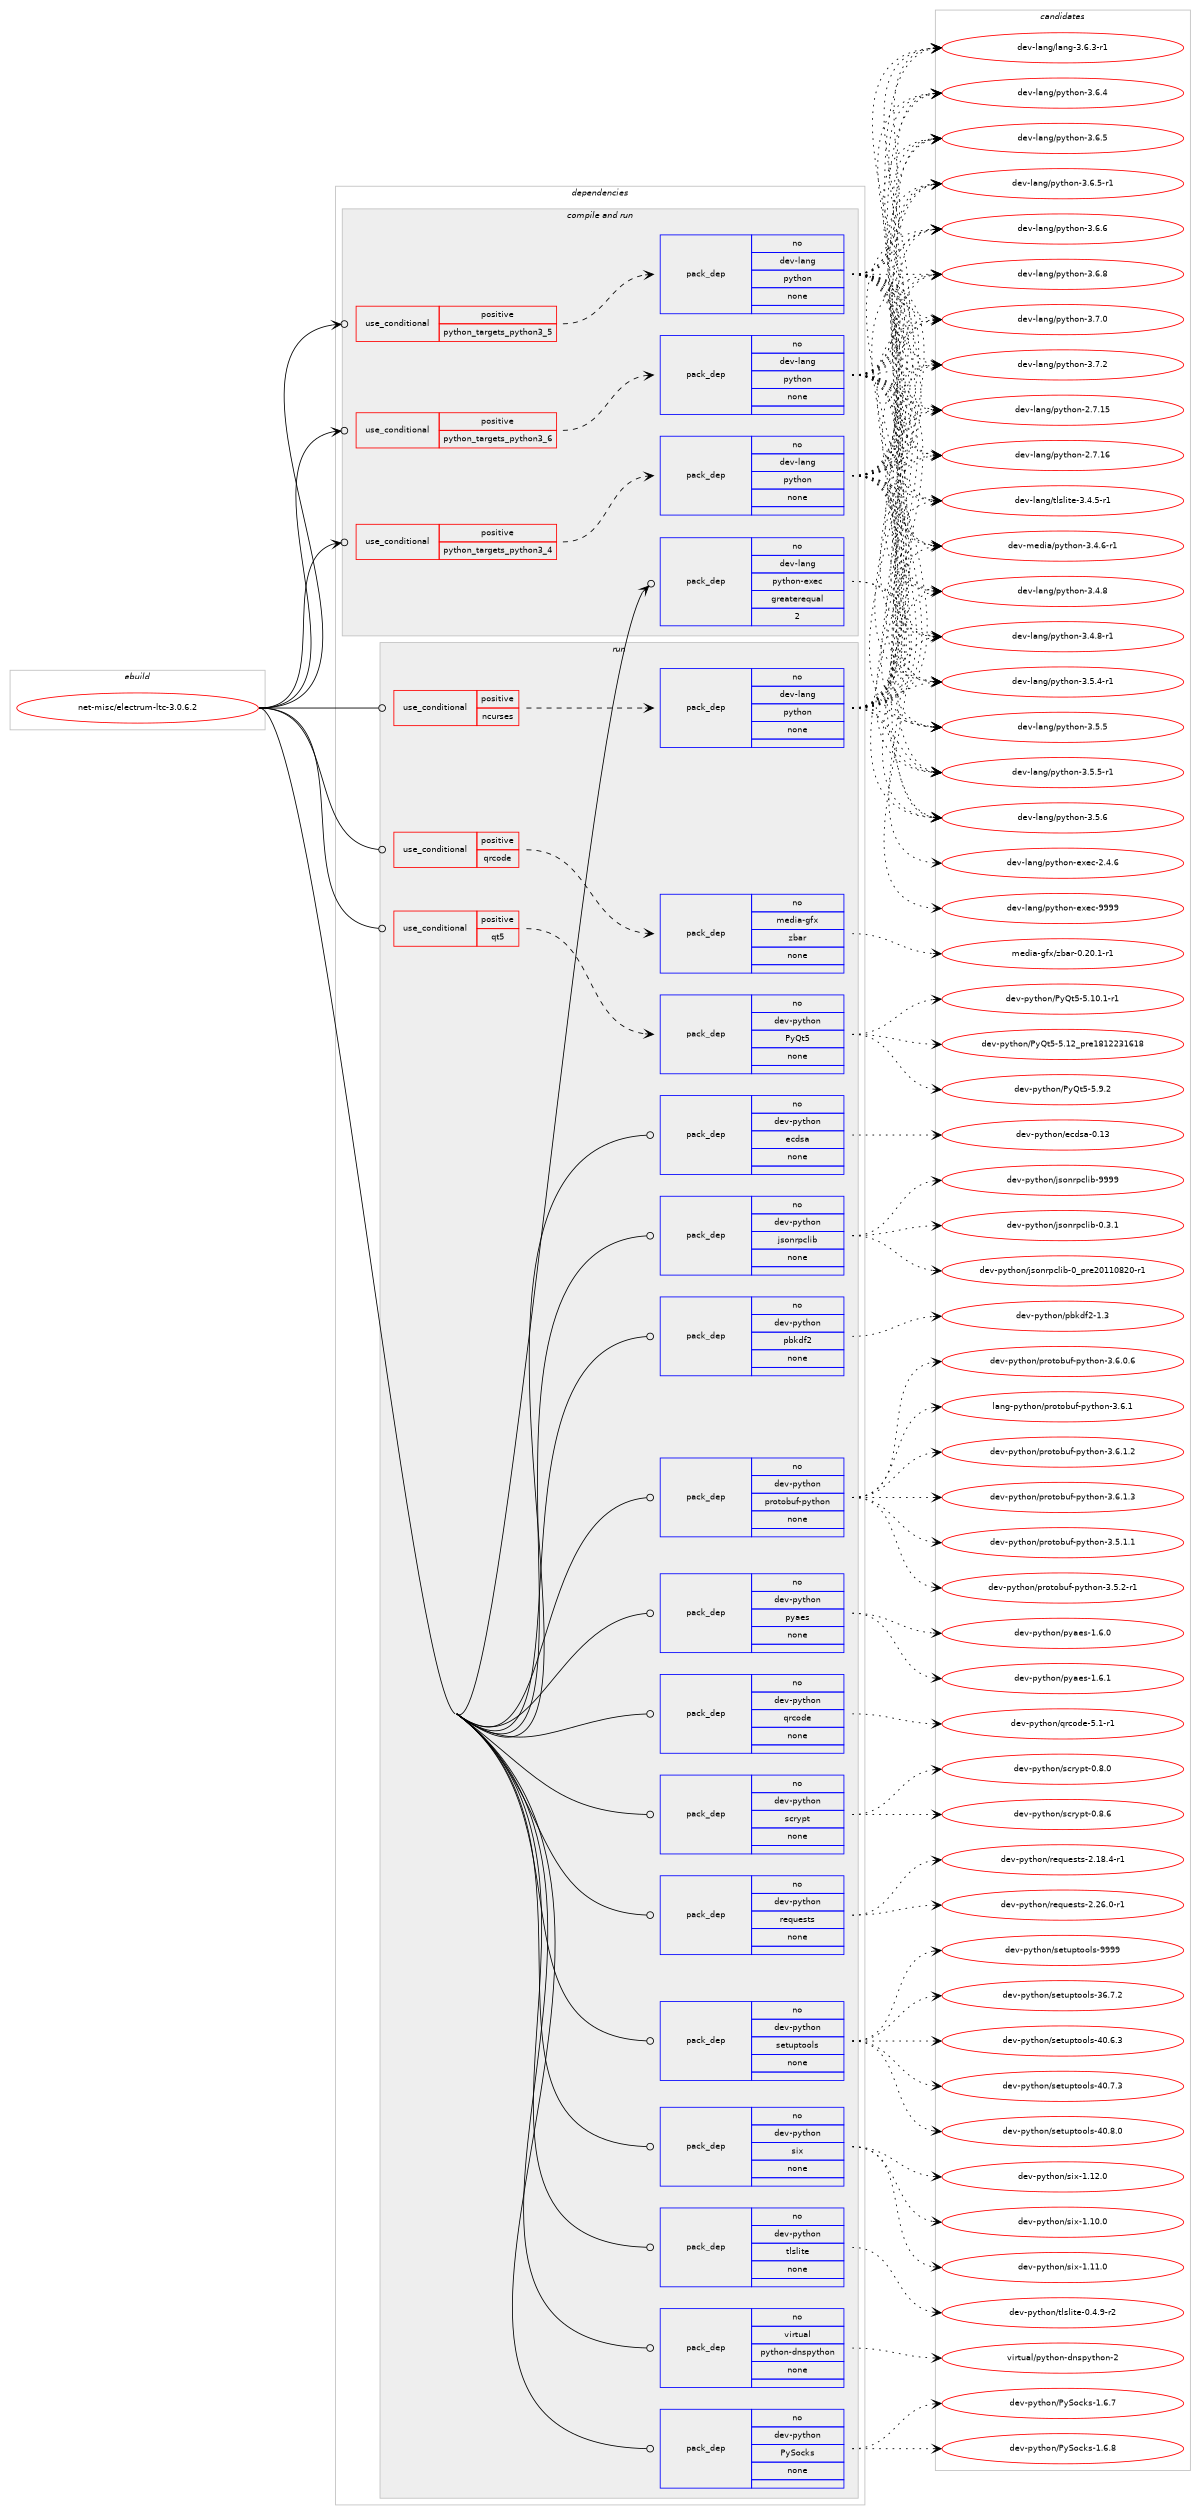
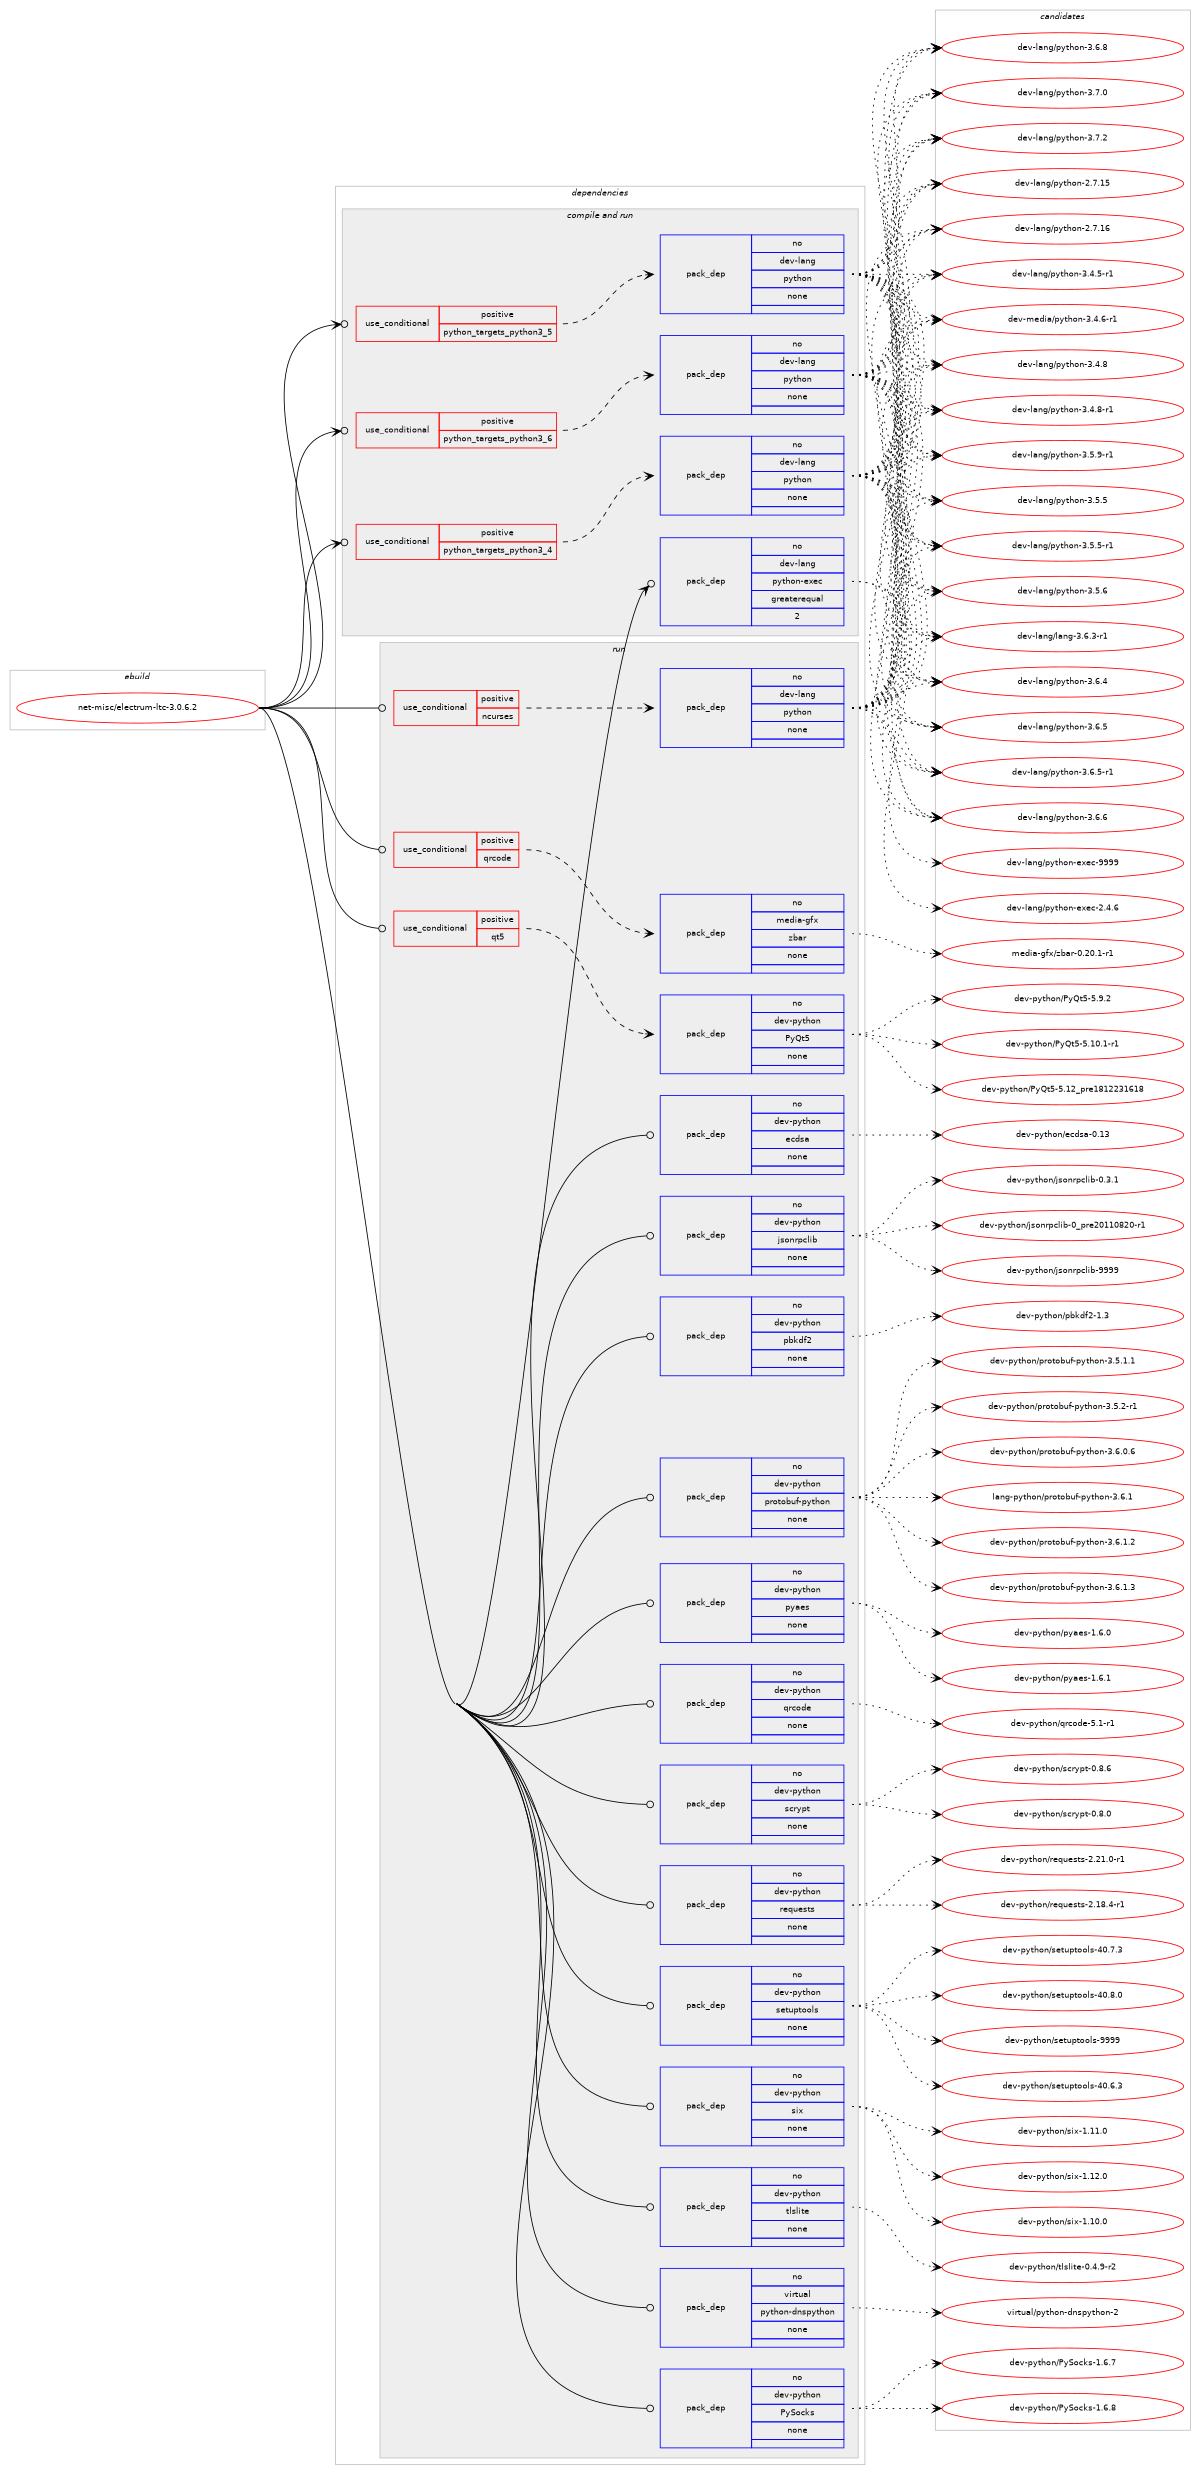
node "dev-lang/tlslite-3.4.5-r1": label "dev-lang/tlslite-3.4.5-r1" -> "dev-lang/python-3.4.5-r1"
node "dev-lang/python-3.5.4-r1": label "dev-lang/python-3.5.4-r1" -> "dev-lang/python-3.5.9-r1"
node "dev-python/requests-2.26.0-r1": label "dev-python/requests-2.26.0-r1" -> "dev-python/requests-2.21.0-r1"
node "dev-python/setuptools-36.7.2": removed
